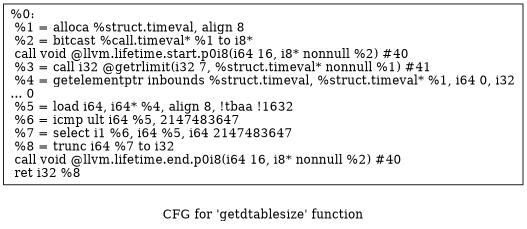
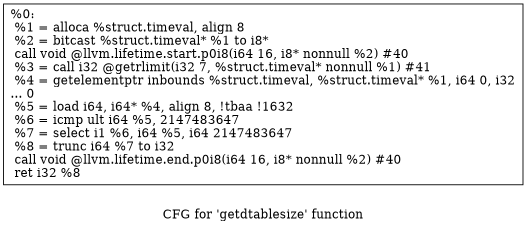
node "%0:": text "%2 = bitcast %call.timeval* %1 to i8*" -> "%2 = bitcast %struct.timeval* %1 to i8*"
